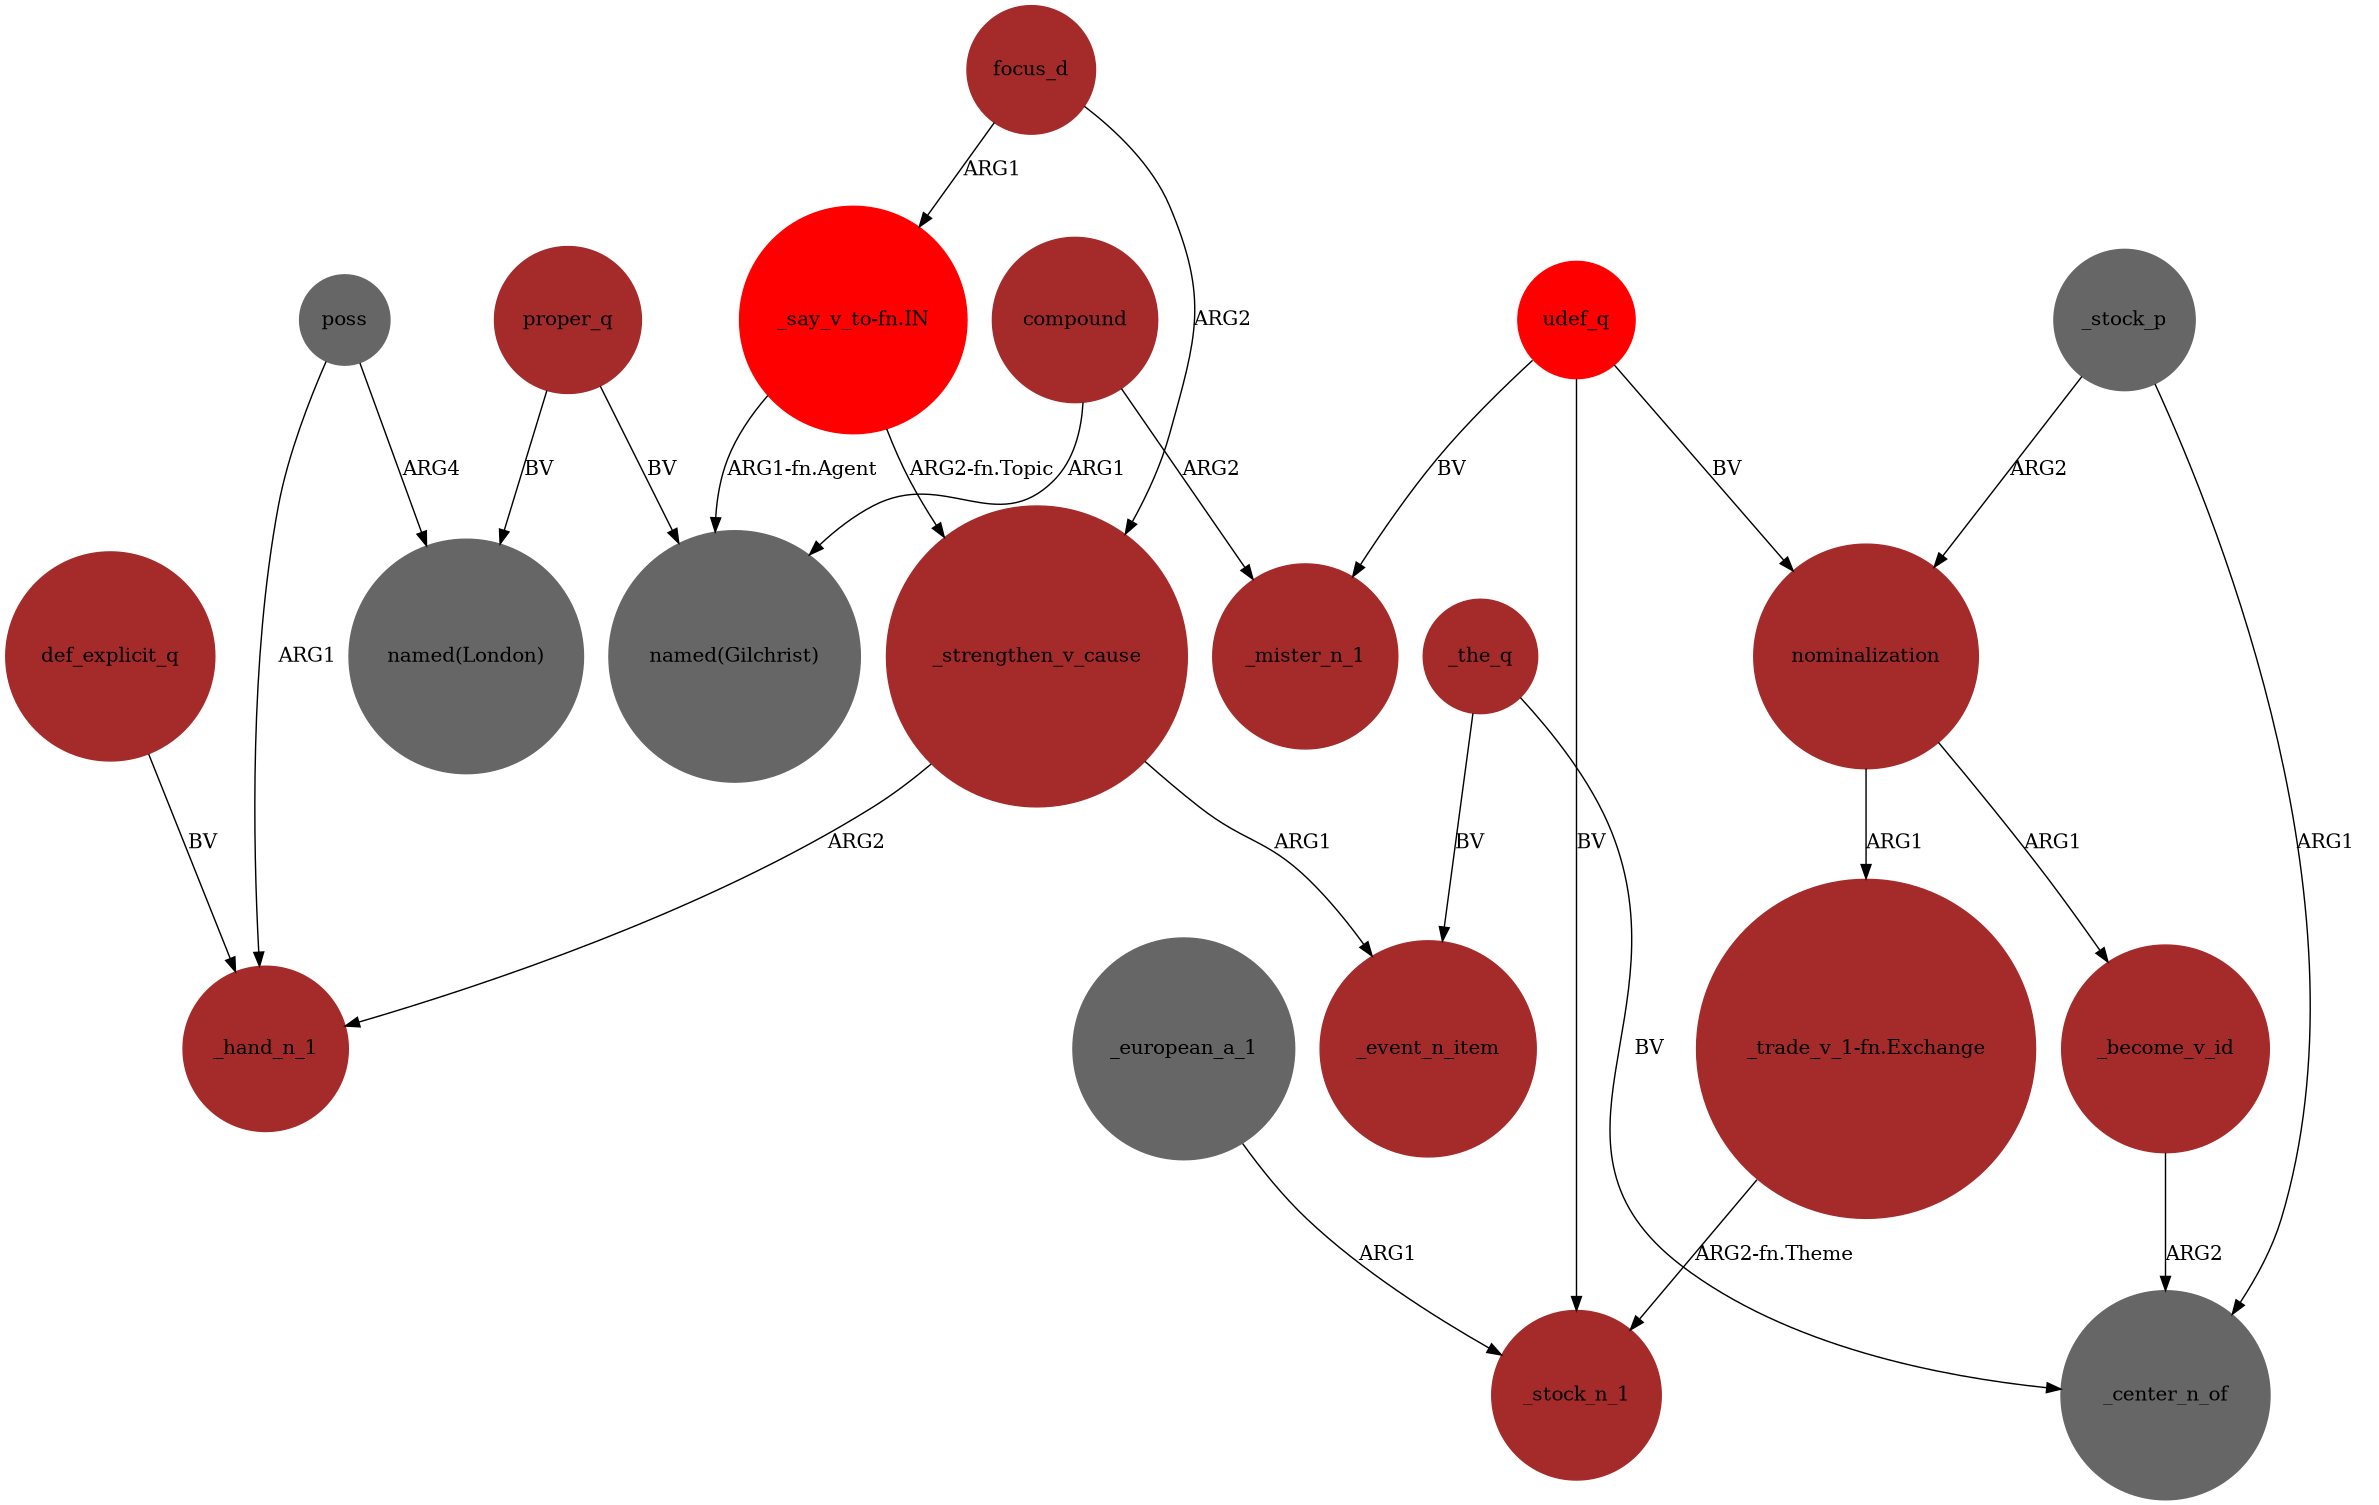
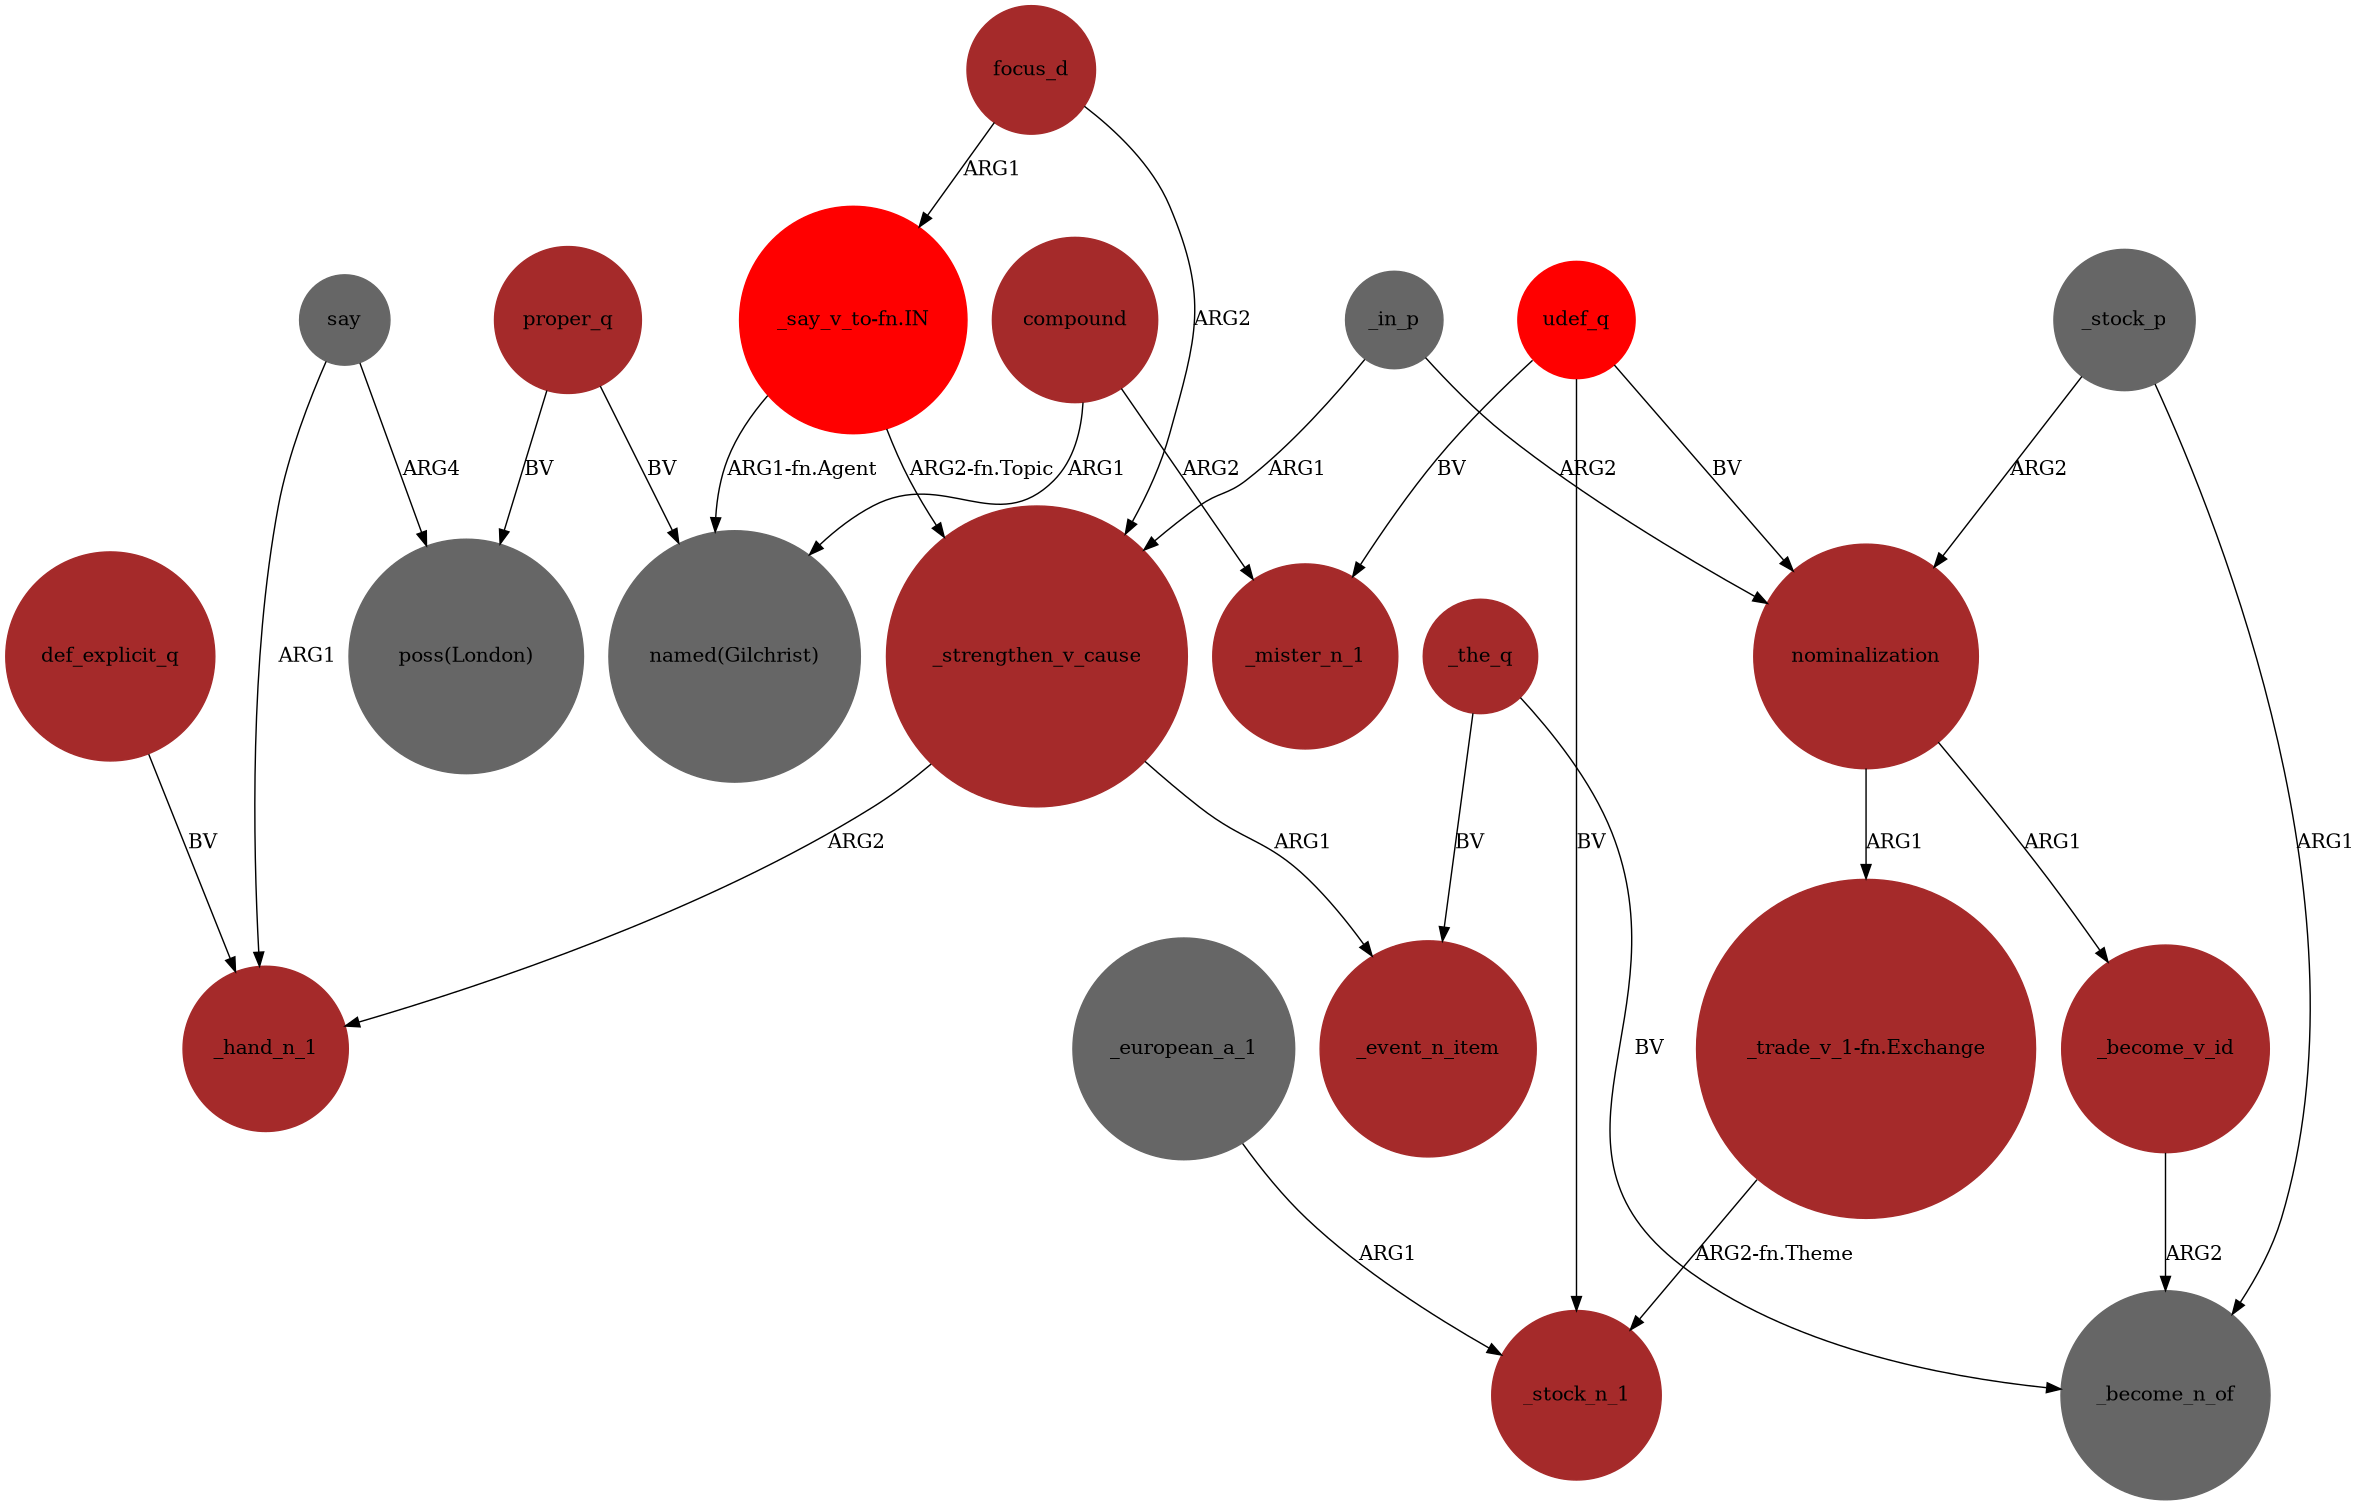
node "poss": label "poss" -> "say"
node "_in_p": added
node "named(London)": label "named(London)" -> "poss(London)"
node "_center_n_of": label "_center_n_of" -> "_become_n_of"
